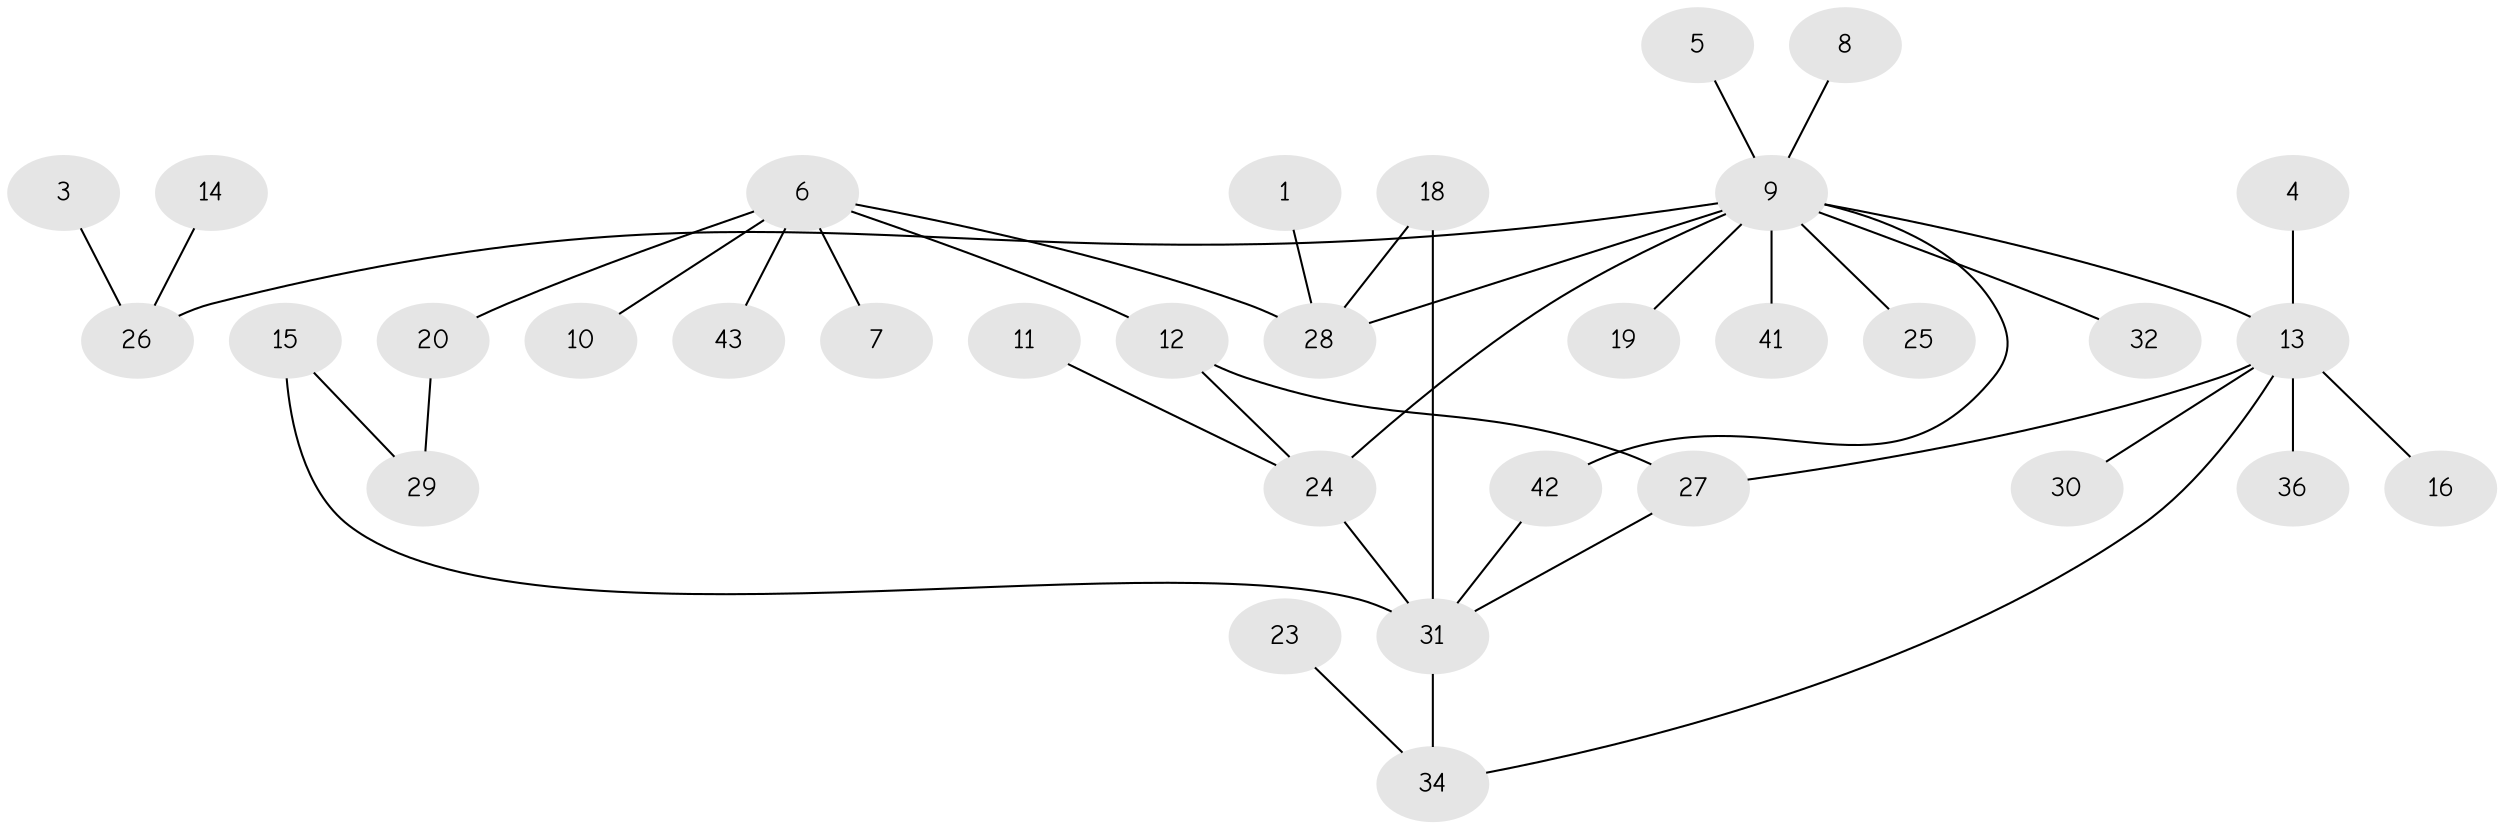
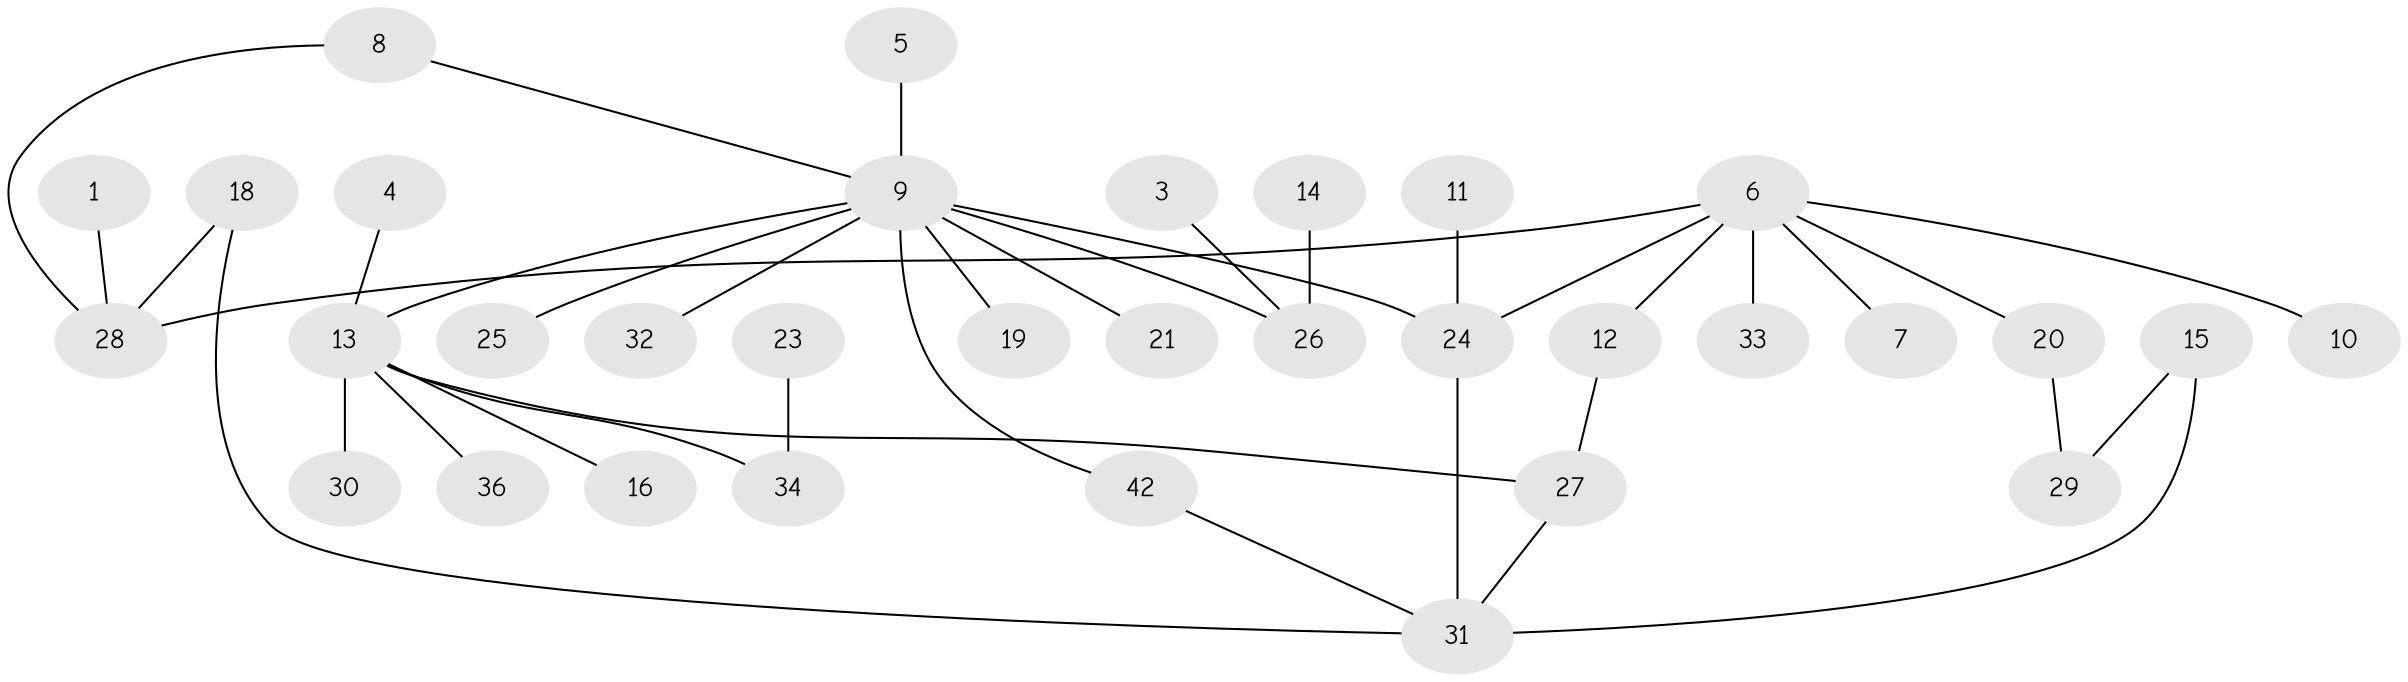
edge "9" -- "28": now "8" -- "28"
node "43": label "43" -> "33"
node "41": label "41" -> "21"
edge "12" -- "24": now "6" -- "24"
edge "31" -- "34": removed
